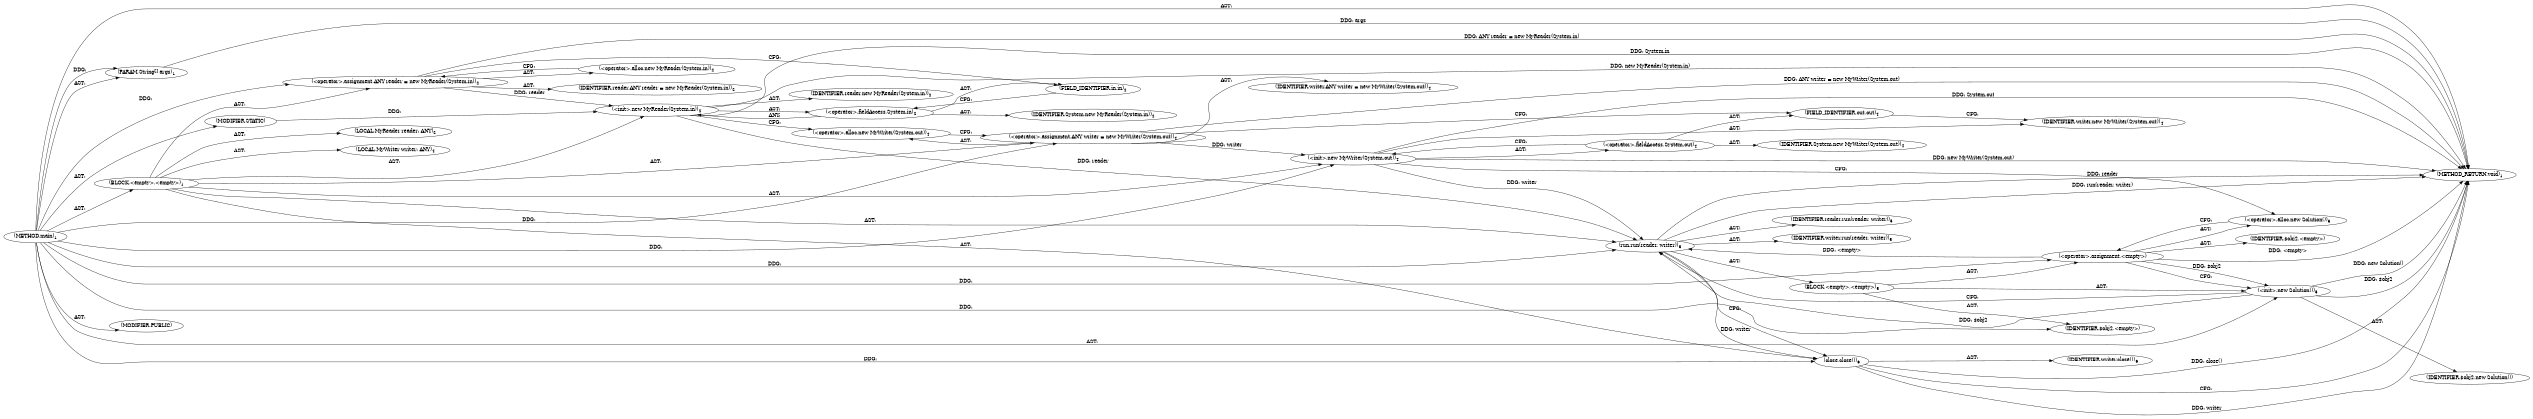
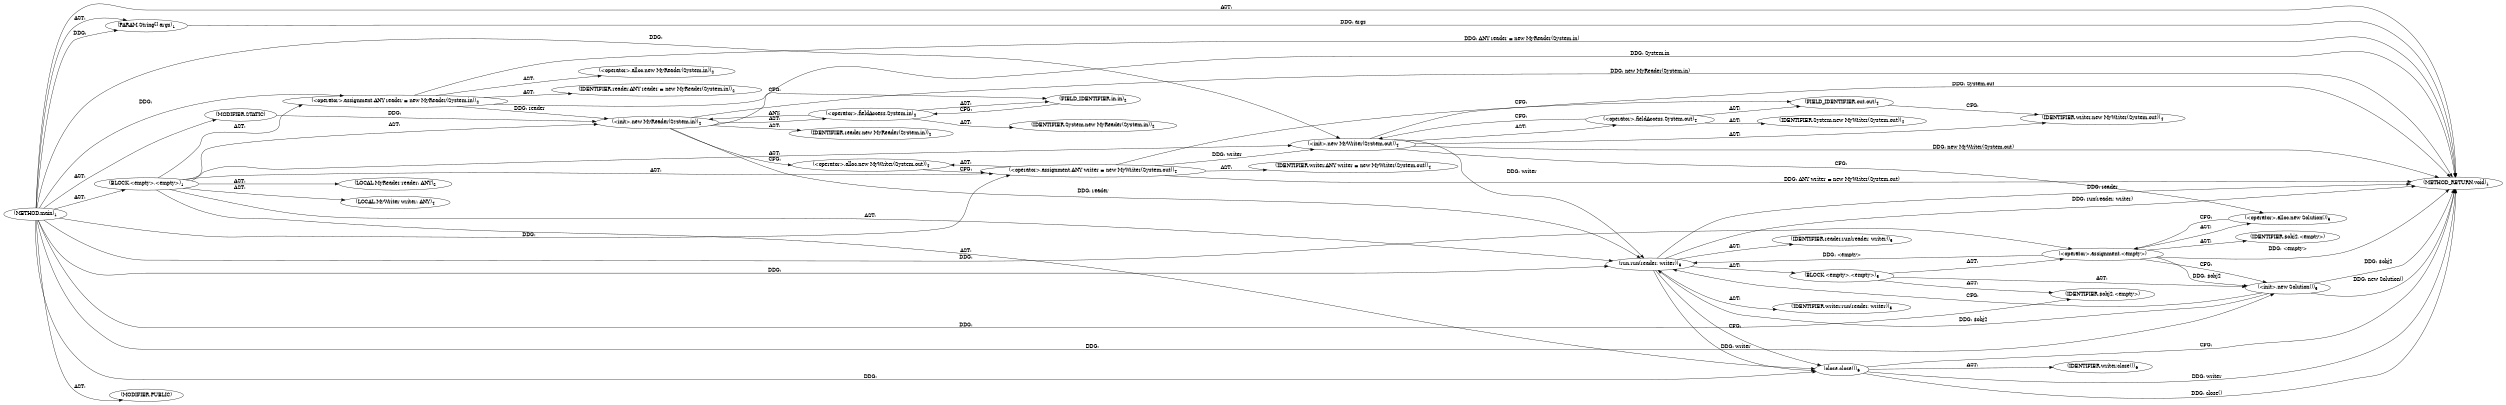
edge "(<operator>.alloc,new MyReader(System.in))" -> "(<operator>.assignment,ANY reader = new MyReader(System.in))": removed, label "CFG:"
edge "(METHOD,main)" -> "(<init>,new Solution())": label "AST: " -> "DDG: "
node "(IDENTIFIER,$obj2,new Solution())": removed
